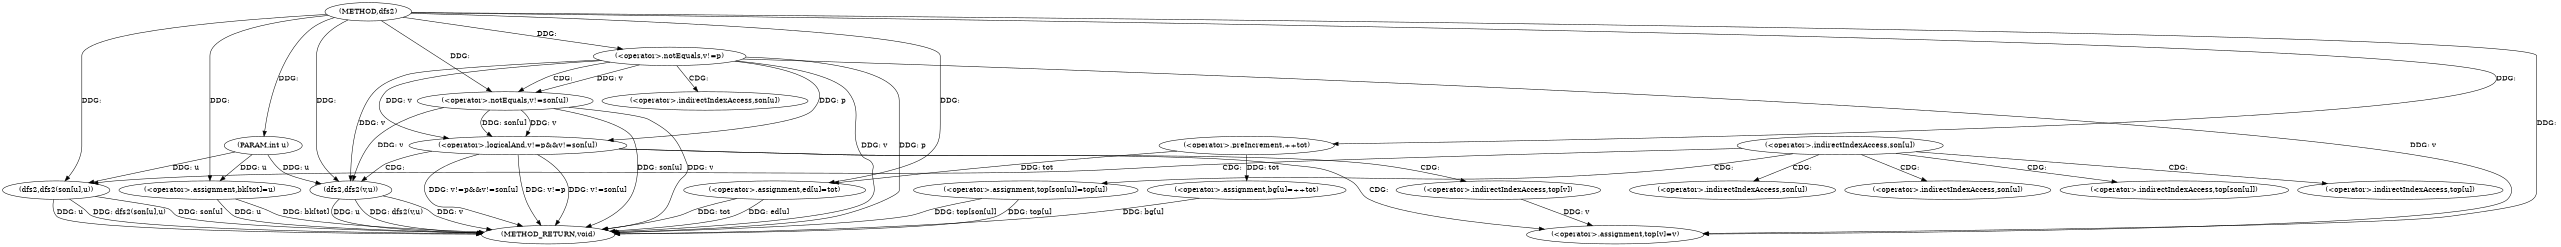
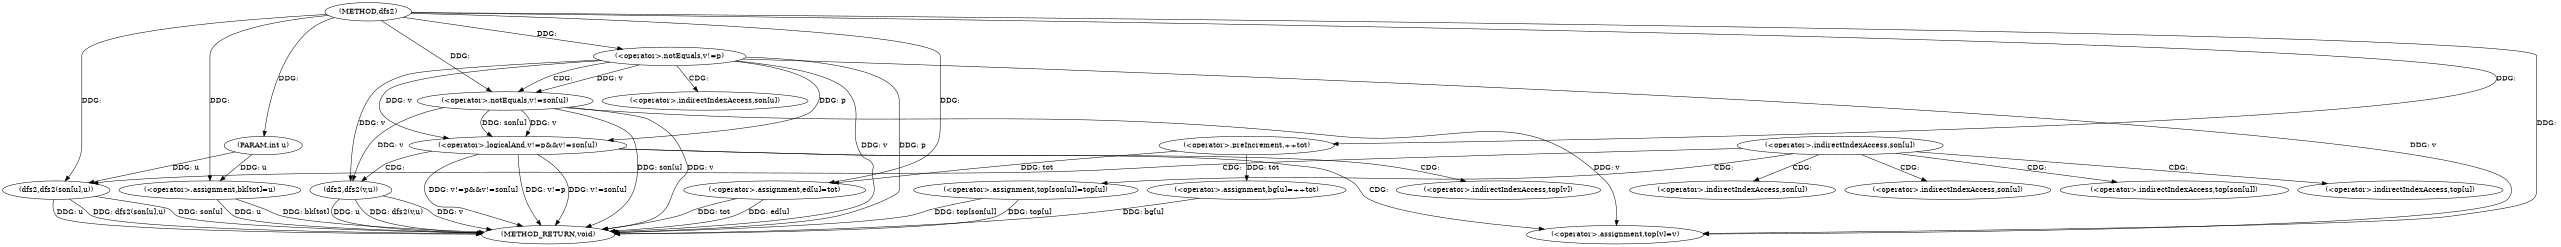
edge "(METHOD,dfs2)" -> "(dfs2,dfs2(v,u))": removed, label "DDG:"
edge "(PARAM,int u)" -> "(dfs2,dfs2(v,u))": removed, label "DDG: u"
edge "(<operator>.indirectIndexAccess,top[v])" -> "(<operator>.assignment,top[v]=v)": now "(<operator>.notEquals,v!=son[u])" -> "(<operator>.assignment,top[v]=v)"
